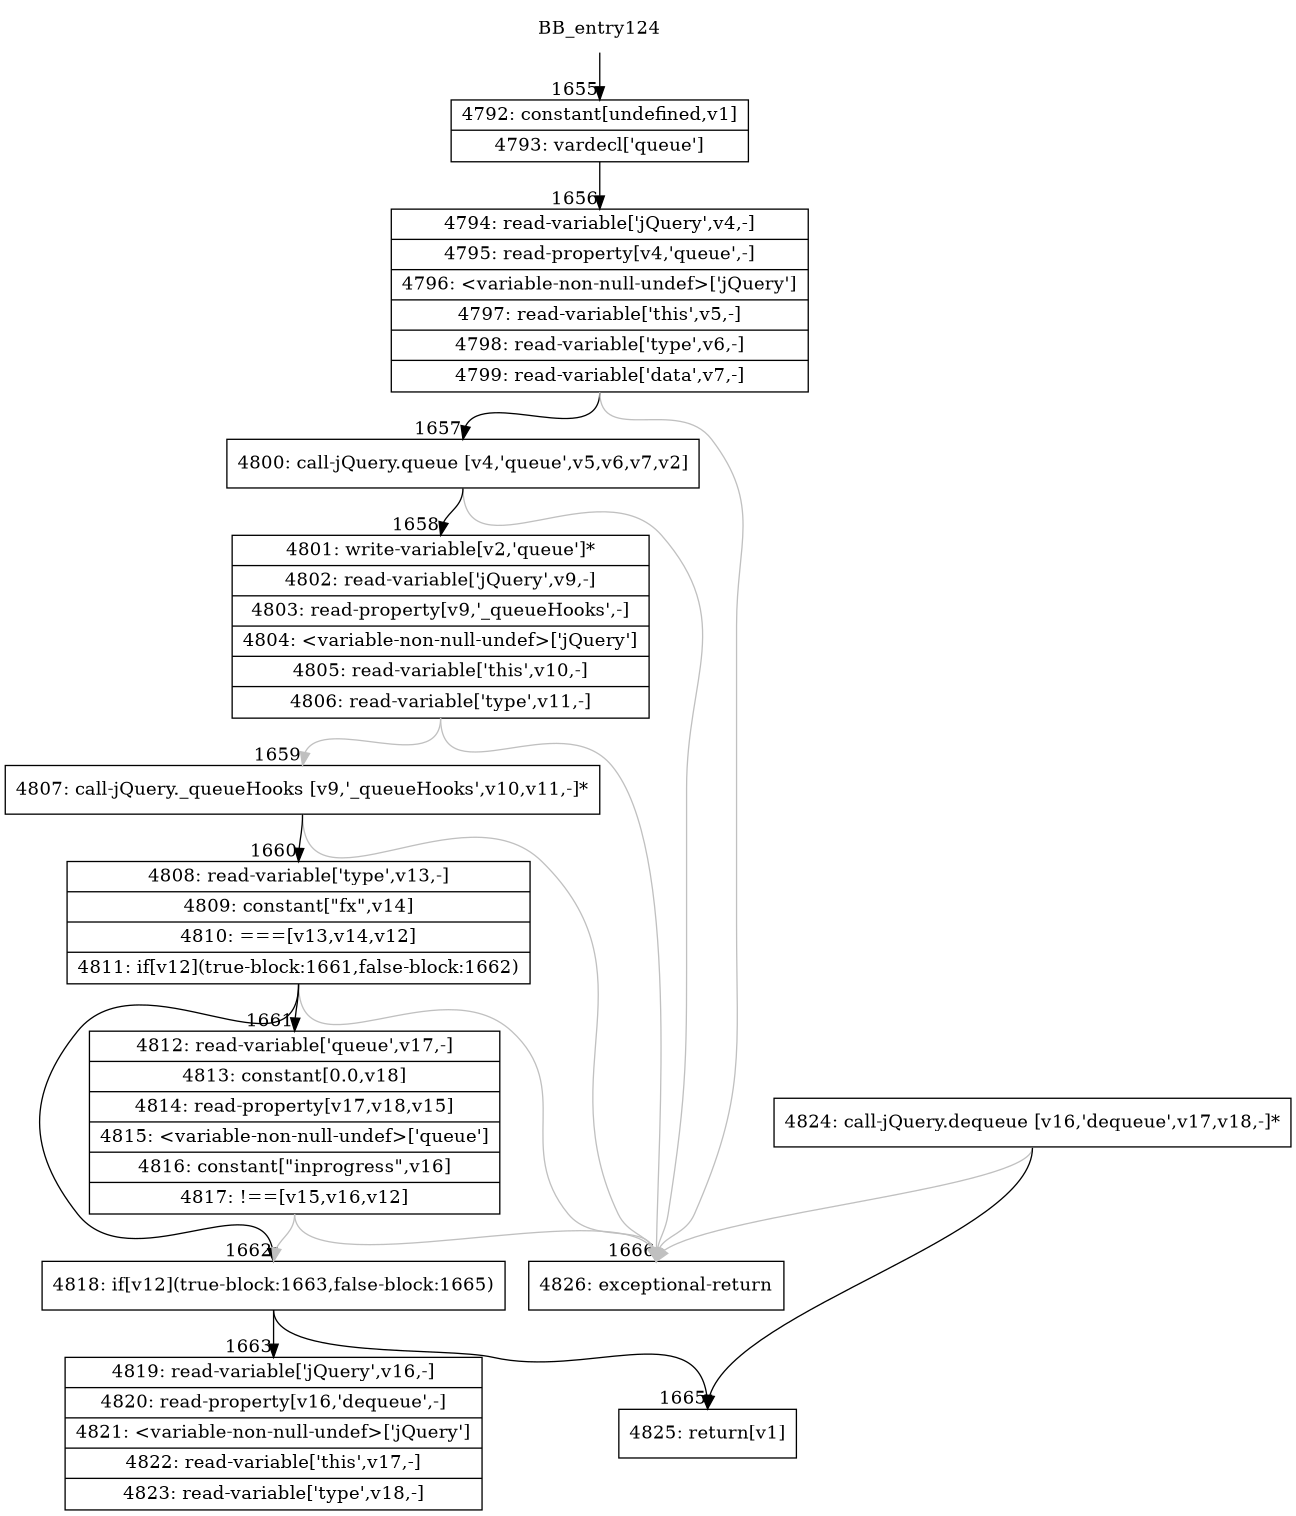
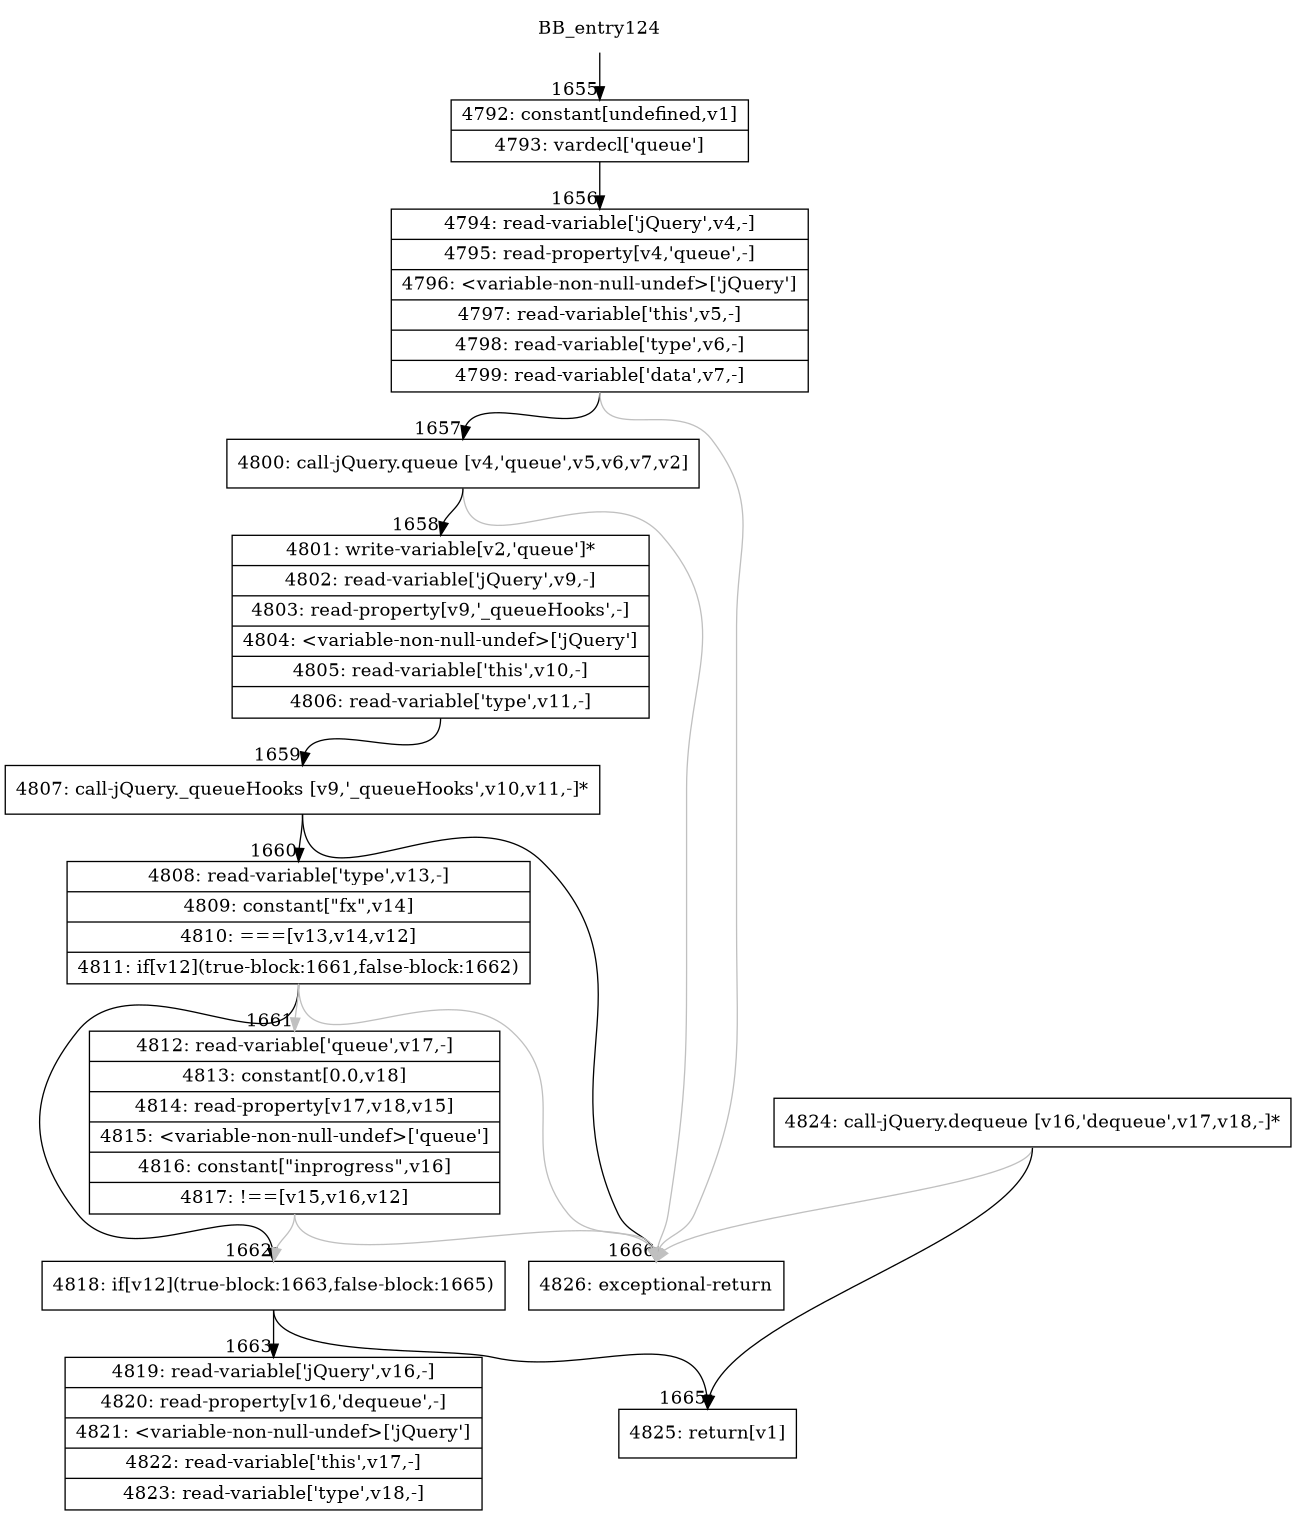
edge "4801: write-variable[v2,'queue']*" -> "4807: call-jQuery._queueHooks [v9,'_queueHooks',v10,v11,-]*": color gray -> black
edge "4801: write-variable[v2,'queue']*" -> "4826: exceptional-return": removed
edge "4807: call-jQuery._queueHooks [v9,'_queueHooks',v10,v11,-]*" -> "4826: exceptional-return": color gray -> black
edge "4808: read-variable['type',v13,-]" -> "4812: read-variable['queue',v17,-]": color black -> gray
